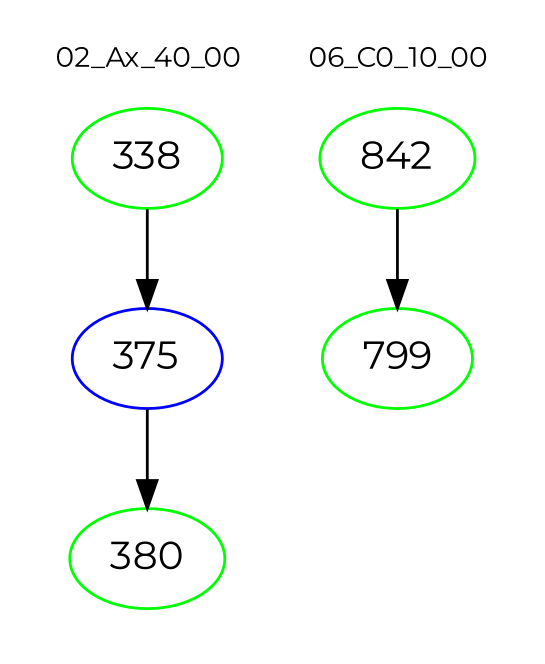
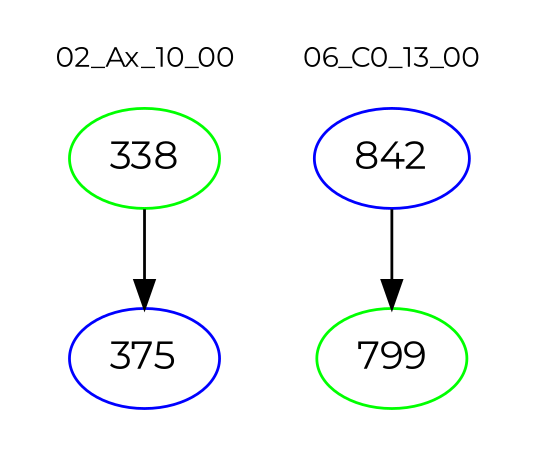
cluster "02_Ax_40_00": label "02_Ax_40_00" -> "02_Ax_10_00"
cluster "06_C0_10_00": label "06_C0_10_00" -> "06_C0_13_00"
node "842": color green -> blue
node "380": removed
